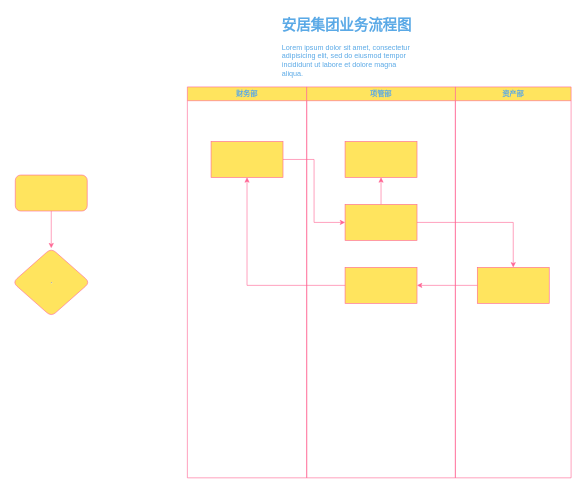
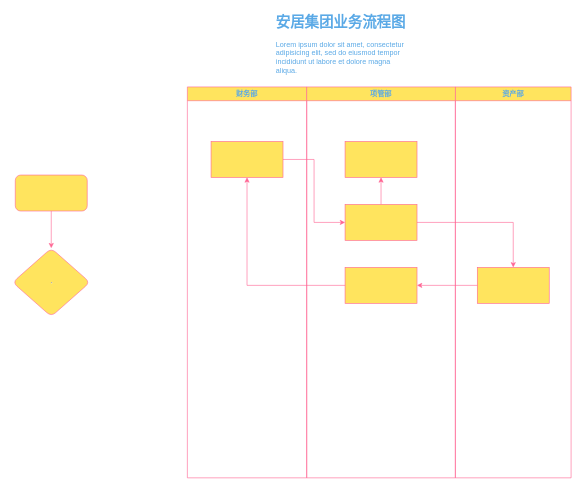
node "安居集团业务流程图Lorem ipsum dolor sit amet, consectetur adipisicing elit, sed do eiusmod tempor incididunt ut labore et dolore magna aliqua.": moved (347, 48) -> (341, 45)
